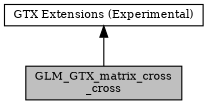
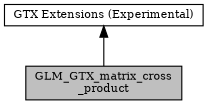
node "GLM_GTX_matrix_cross _cross": label "GLM_GTX_matrix_cross _cross" -> "GLM_GTX_matrix_cross _product"
